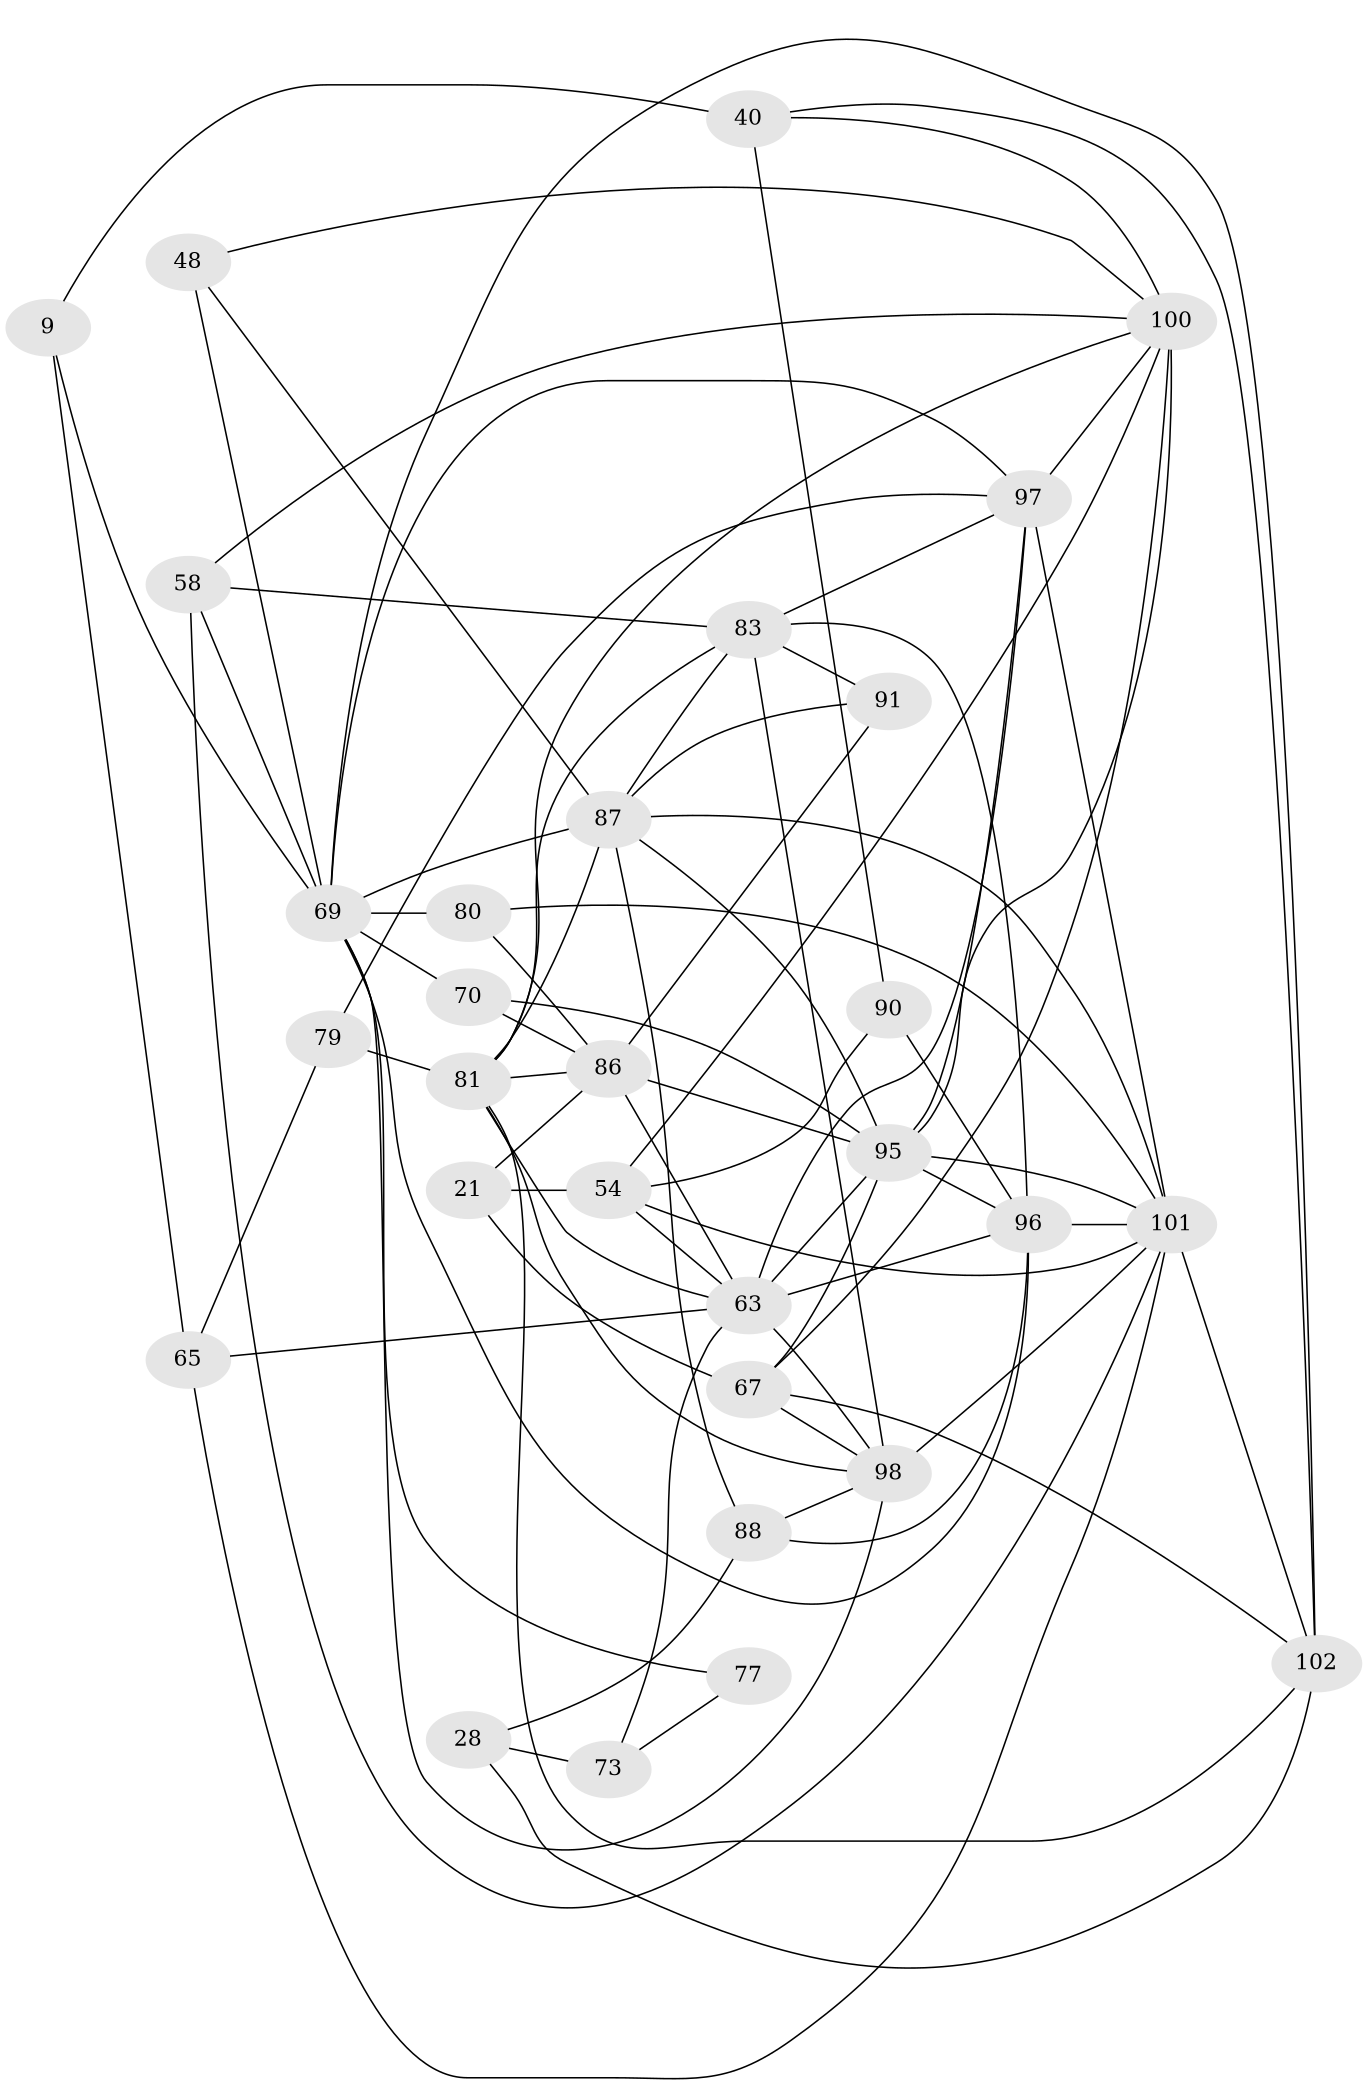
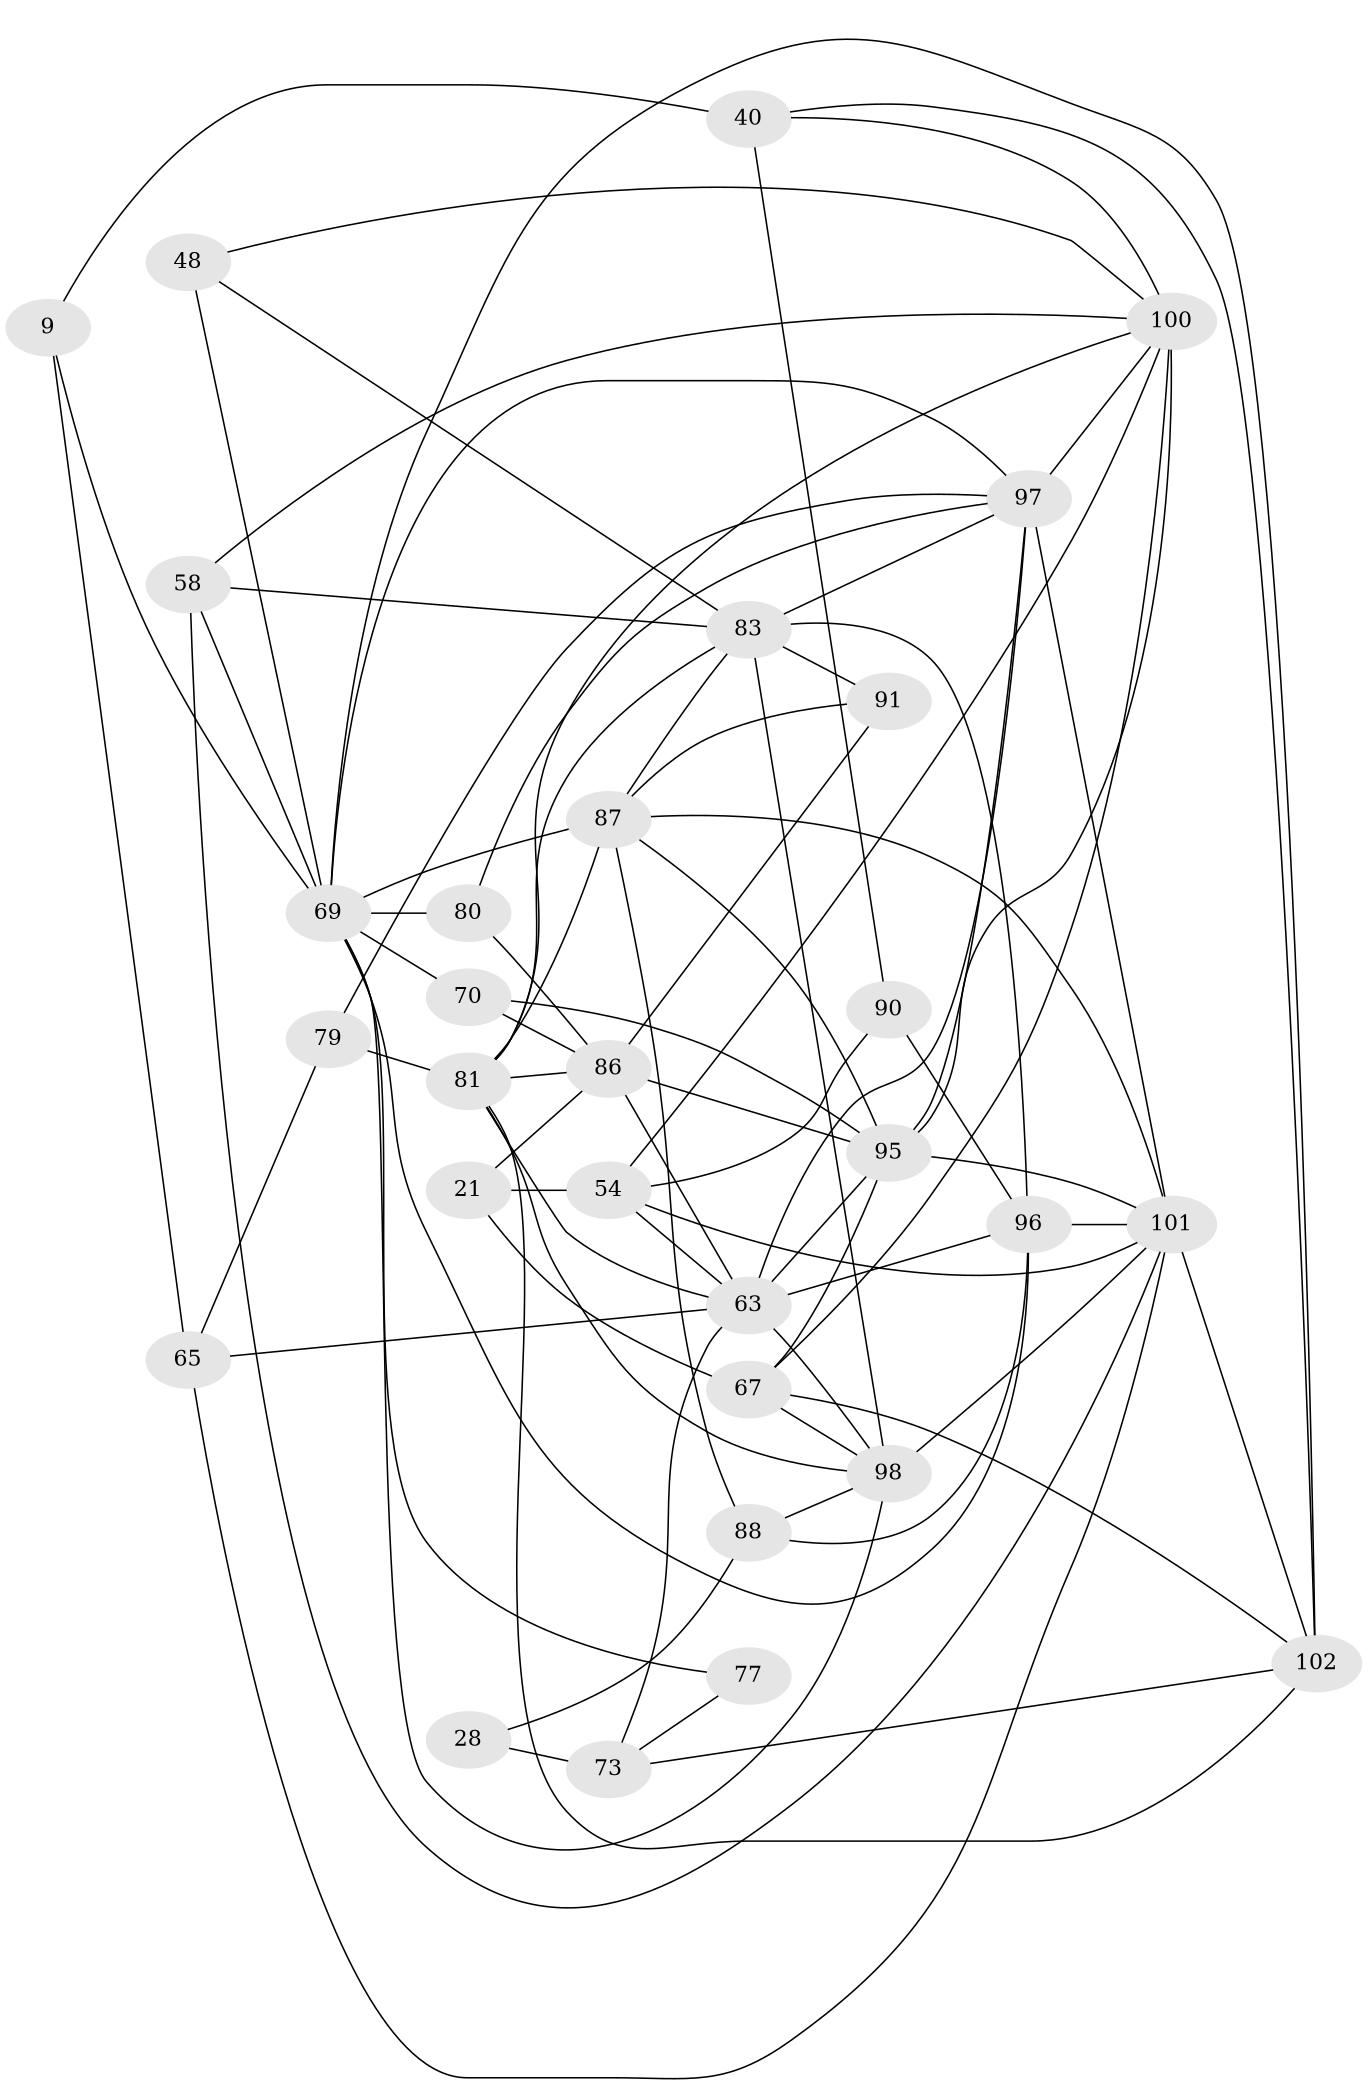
edge "48" -- "87": now "48" -- "83"
edge "80" -- "101": now "80" -- "97"
edge "95" -- "96": removed
edge "102" -- "28": now "102" -- "73"
